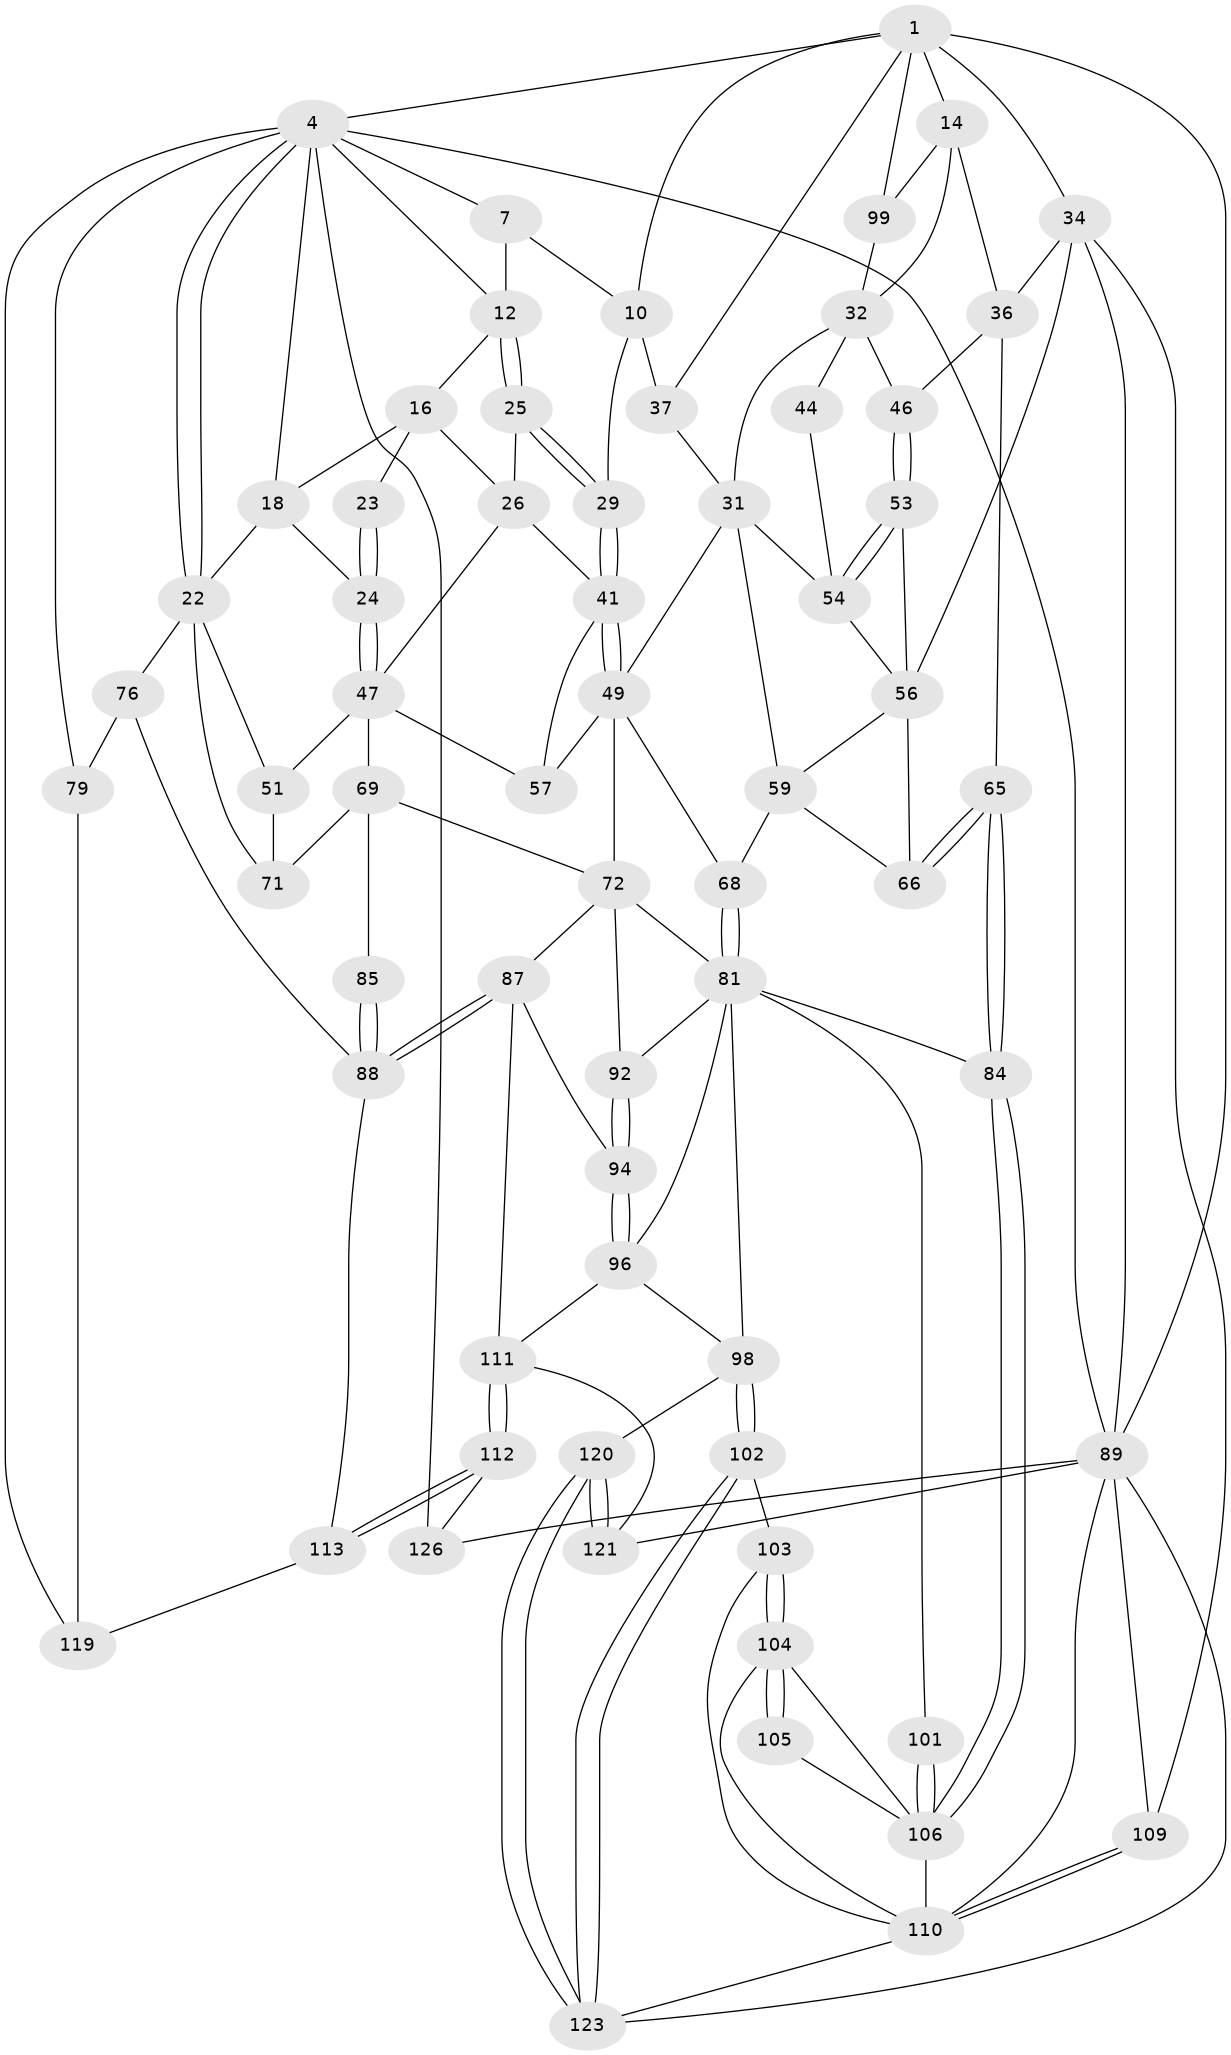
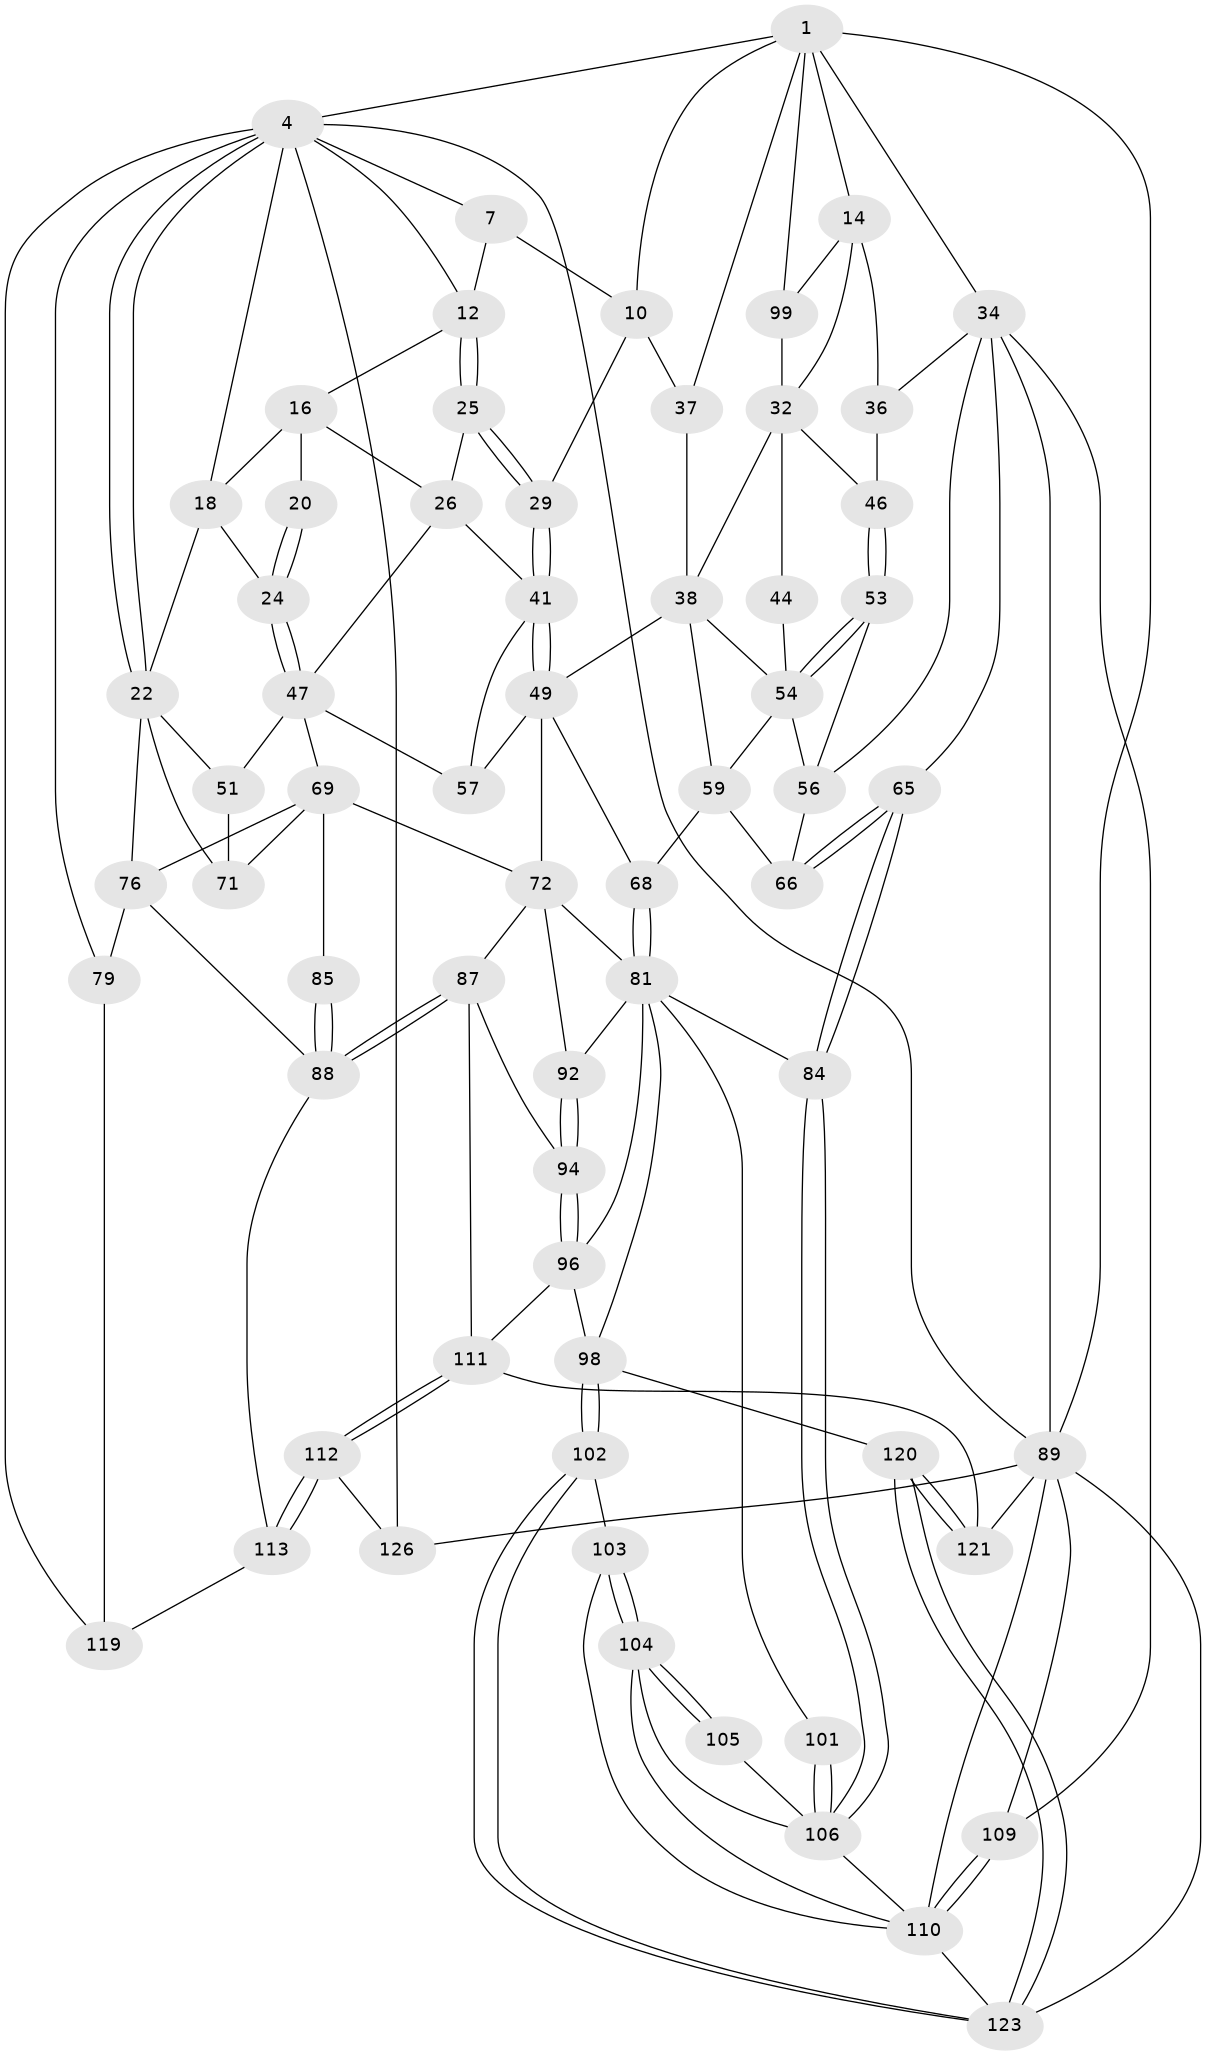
node "23": label "23" -> "20"
node "31": label "31" -> "38"
edge "36" -- "65": now "34" -- "65"
edge "56" -- "59": now "54" -- "59"
edge "69" -- "76": added
